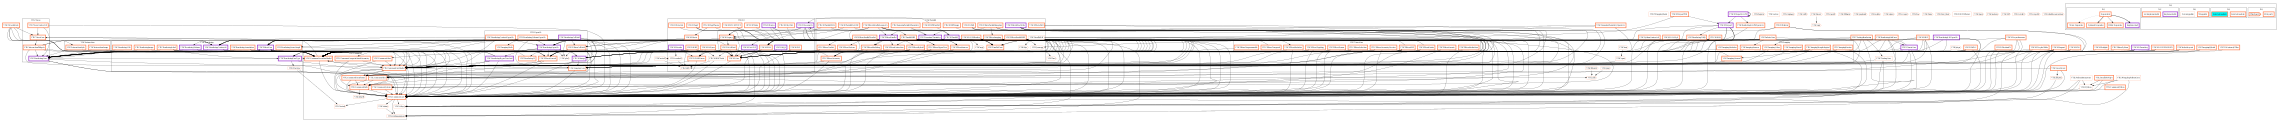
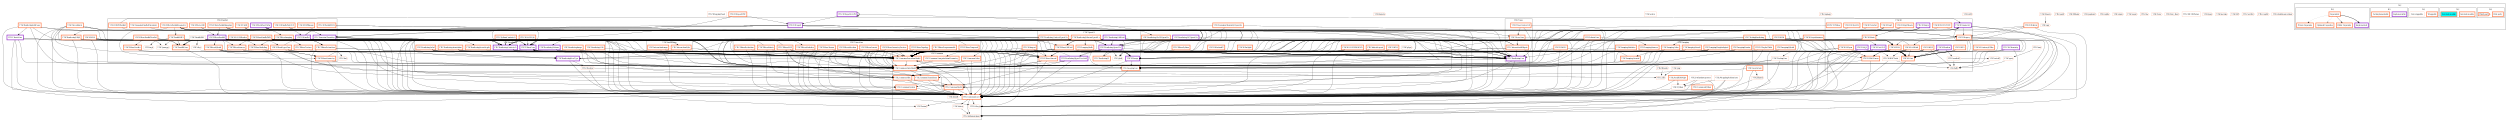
edge "Dependent" -> "Optional Dependee": style bold -> dotted
edge "VTK::CommonExecutionModel" -> "VTK::ViewsCore": reversed
edge "VTK::FiltersSources" -> "VTK::CommonTransforms": now "VTK::FiltersSources" -> "VTK::CommonDataModel"
